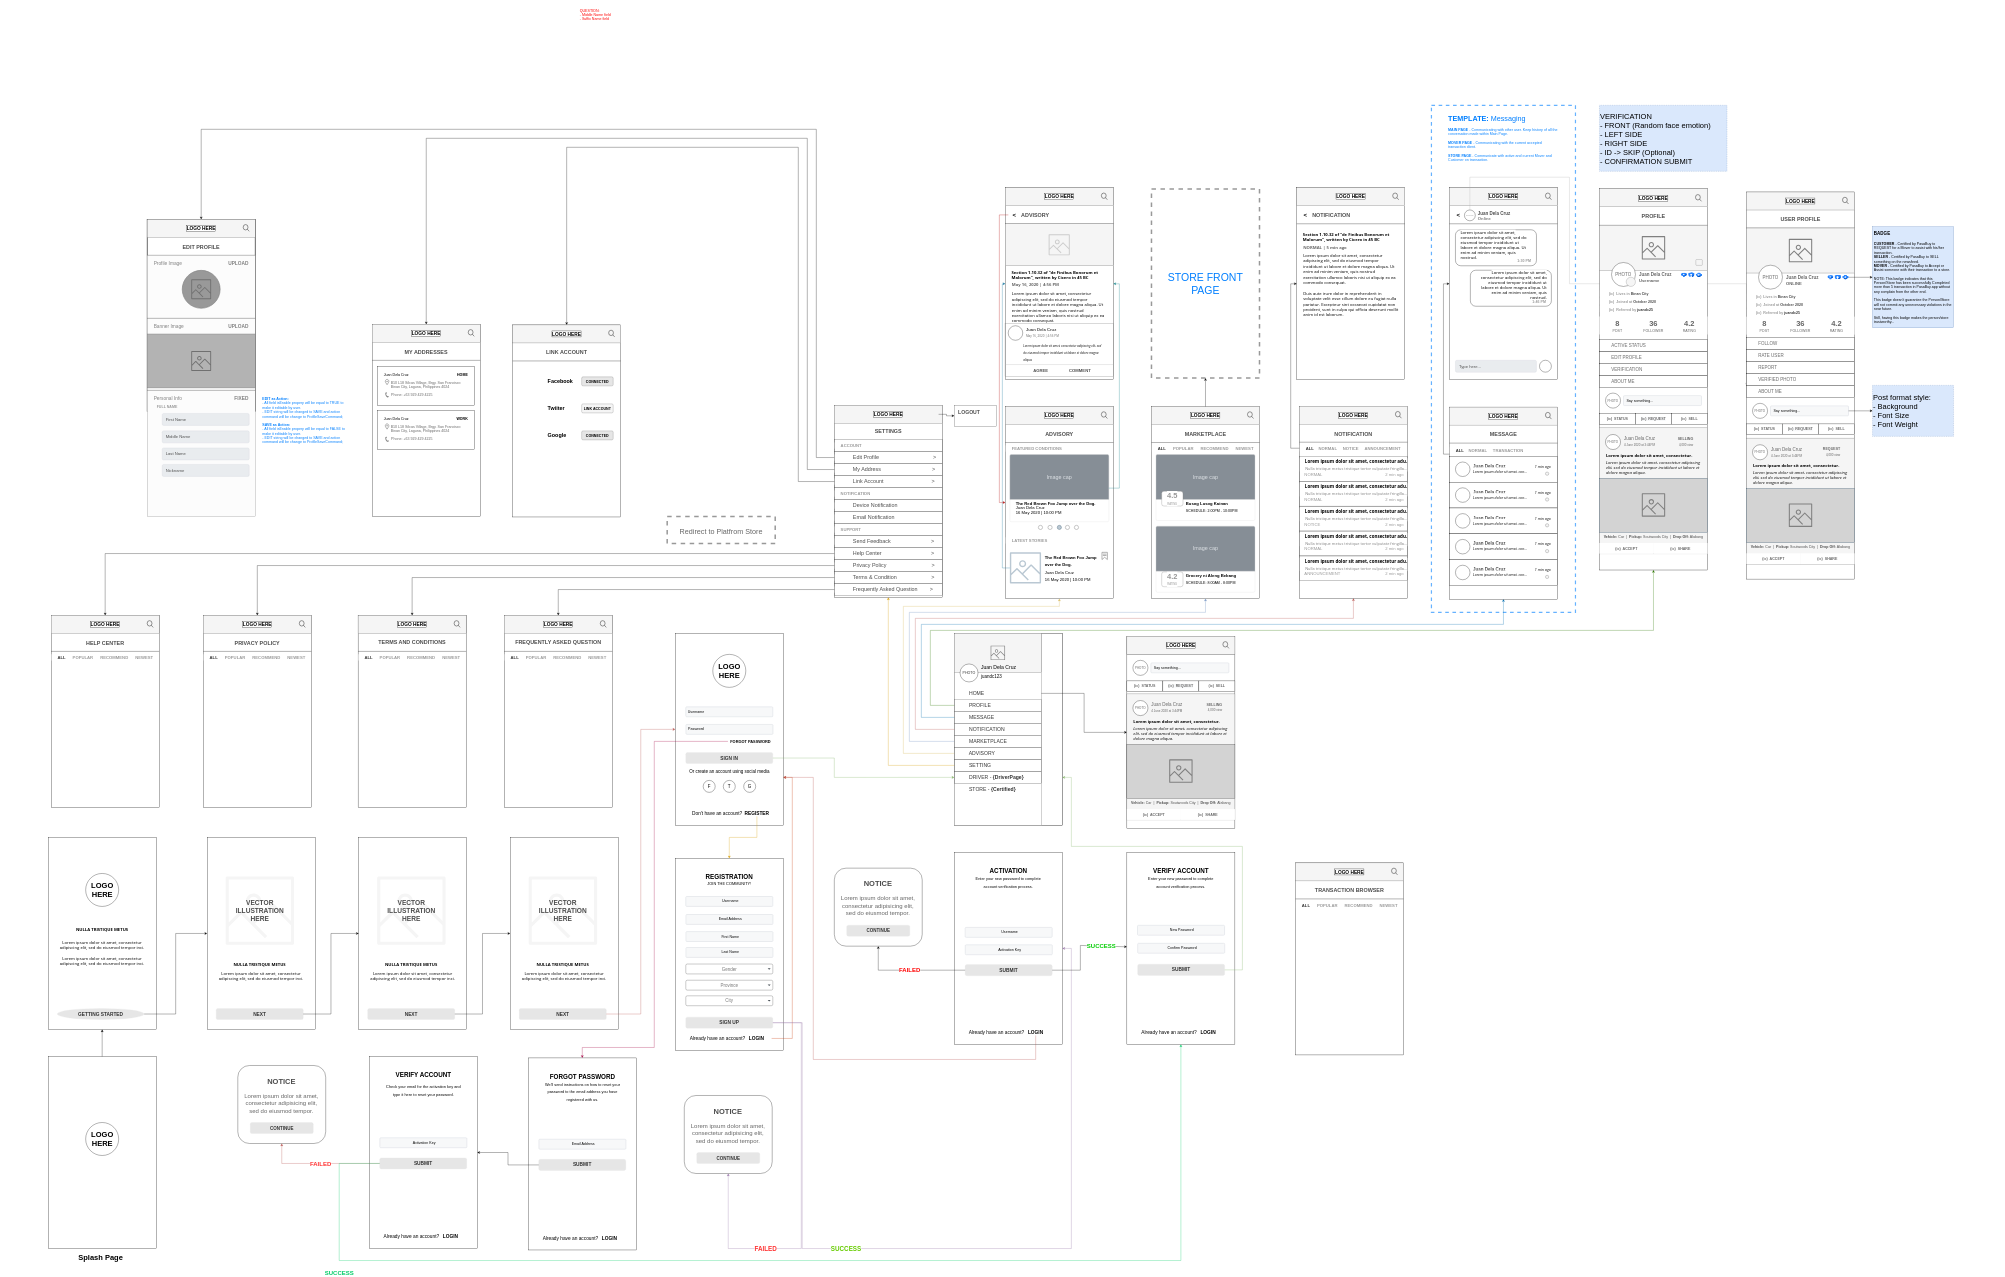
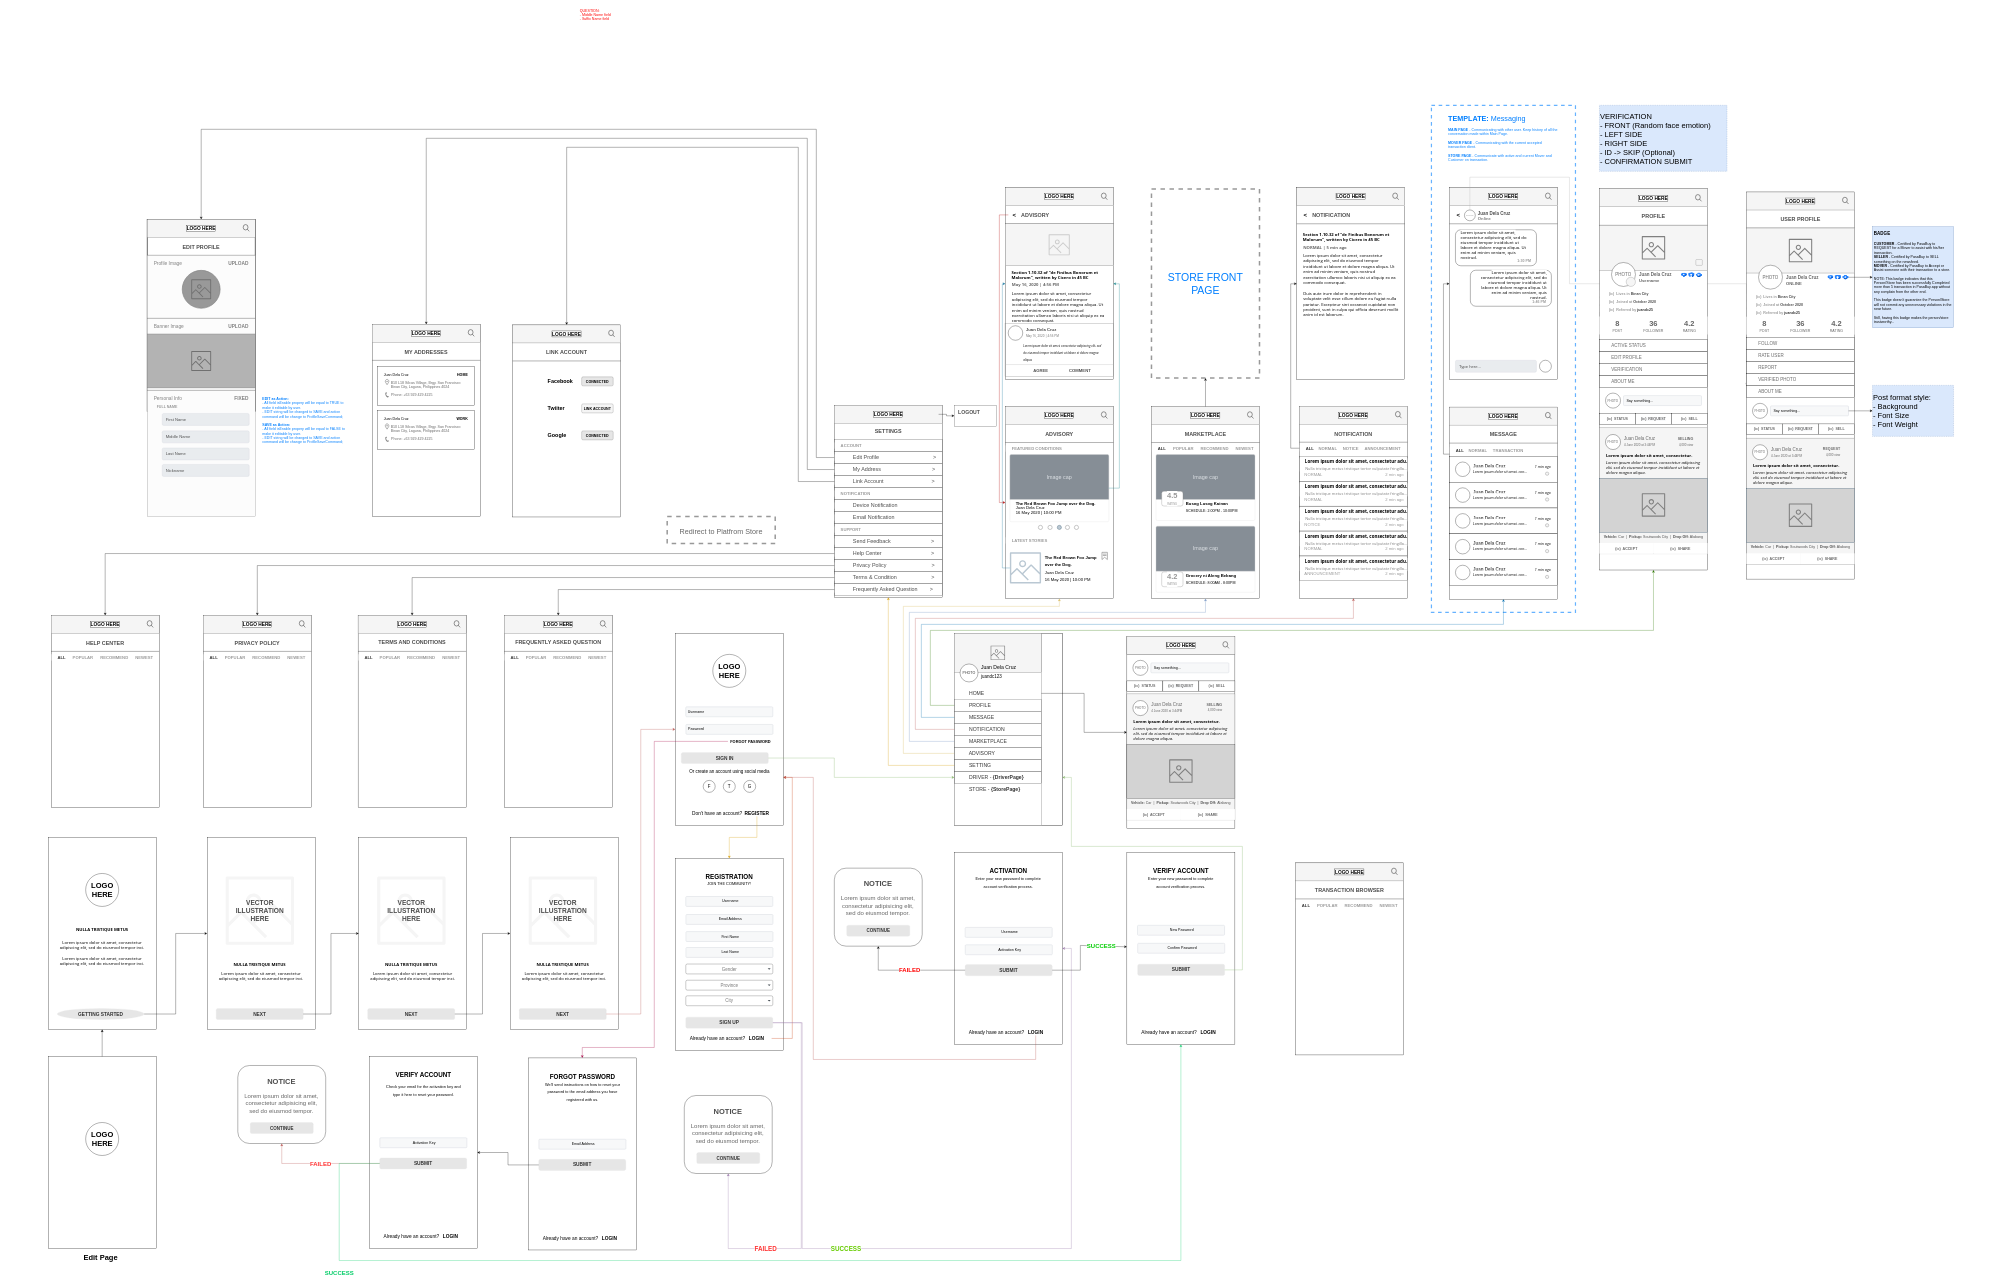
node "SIGN IN": moved (729, 758) -> (725, 758)
node "STORE - {Certified}": label "STORE - {Certified}" -> "STORE - {StorePage}"
node "Splash Page": label "Splash Page" -> "Edit Page"
